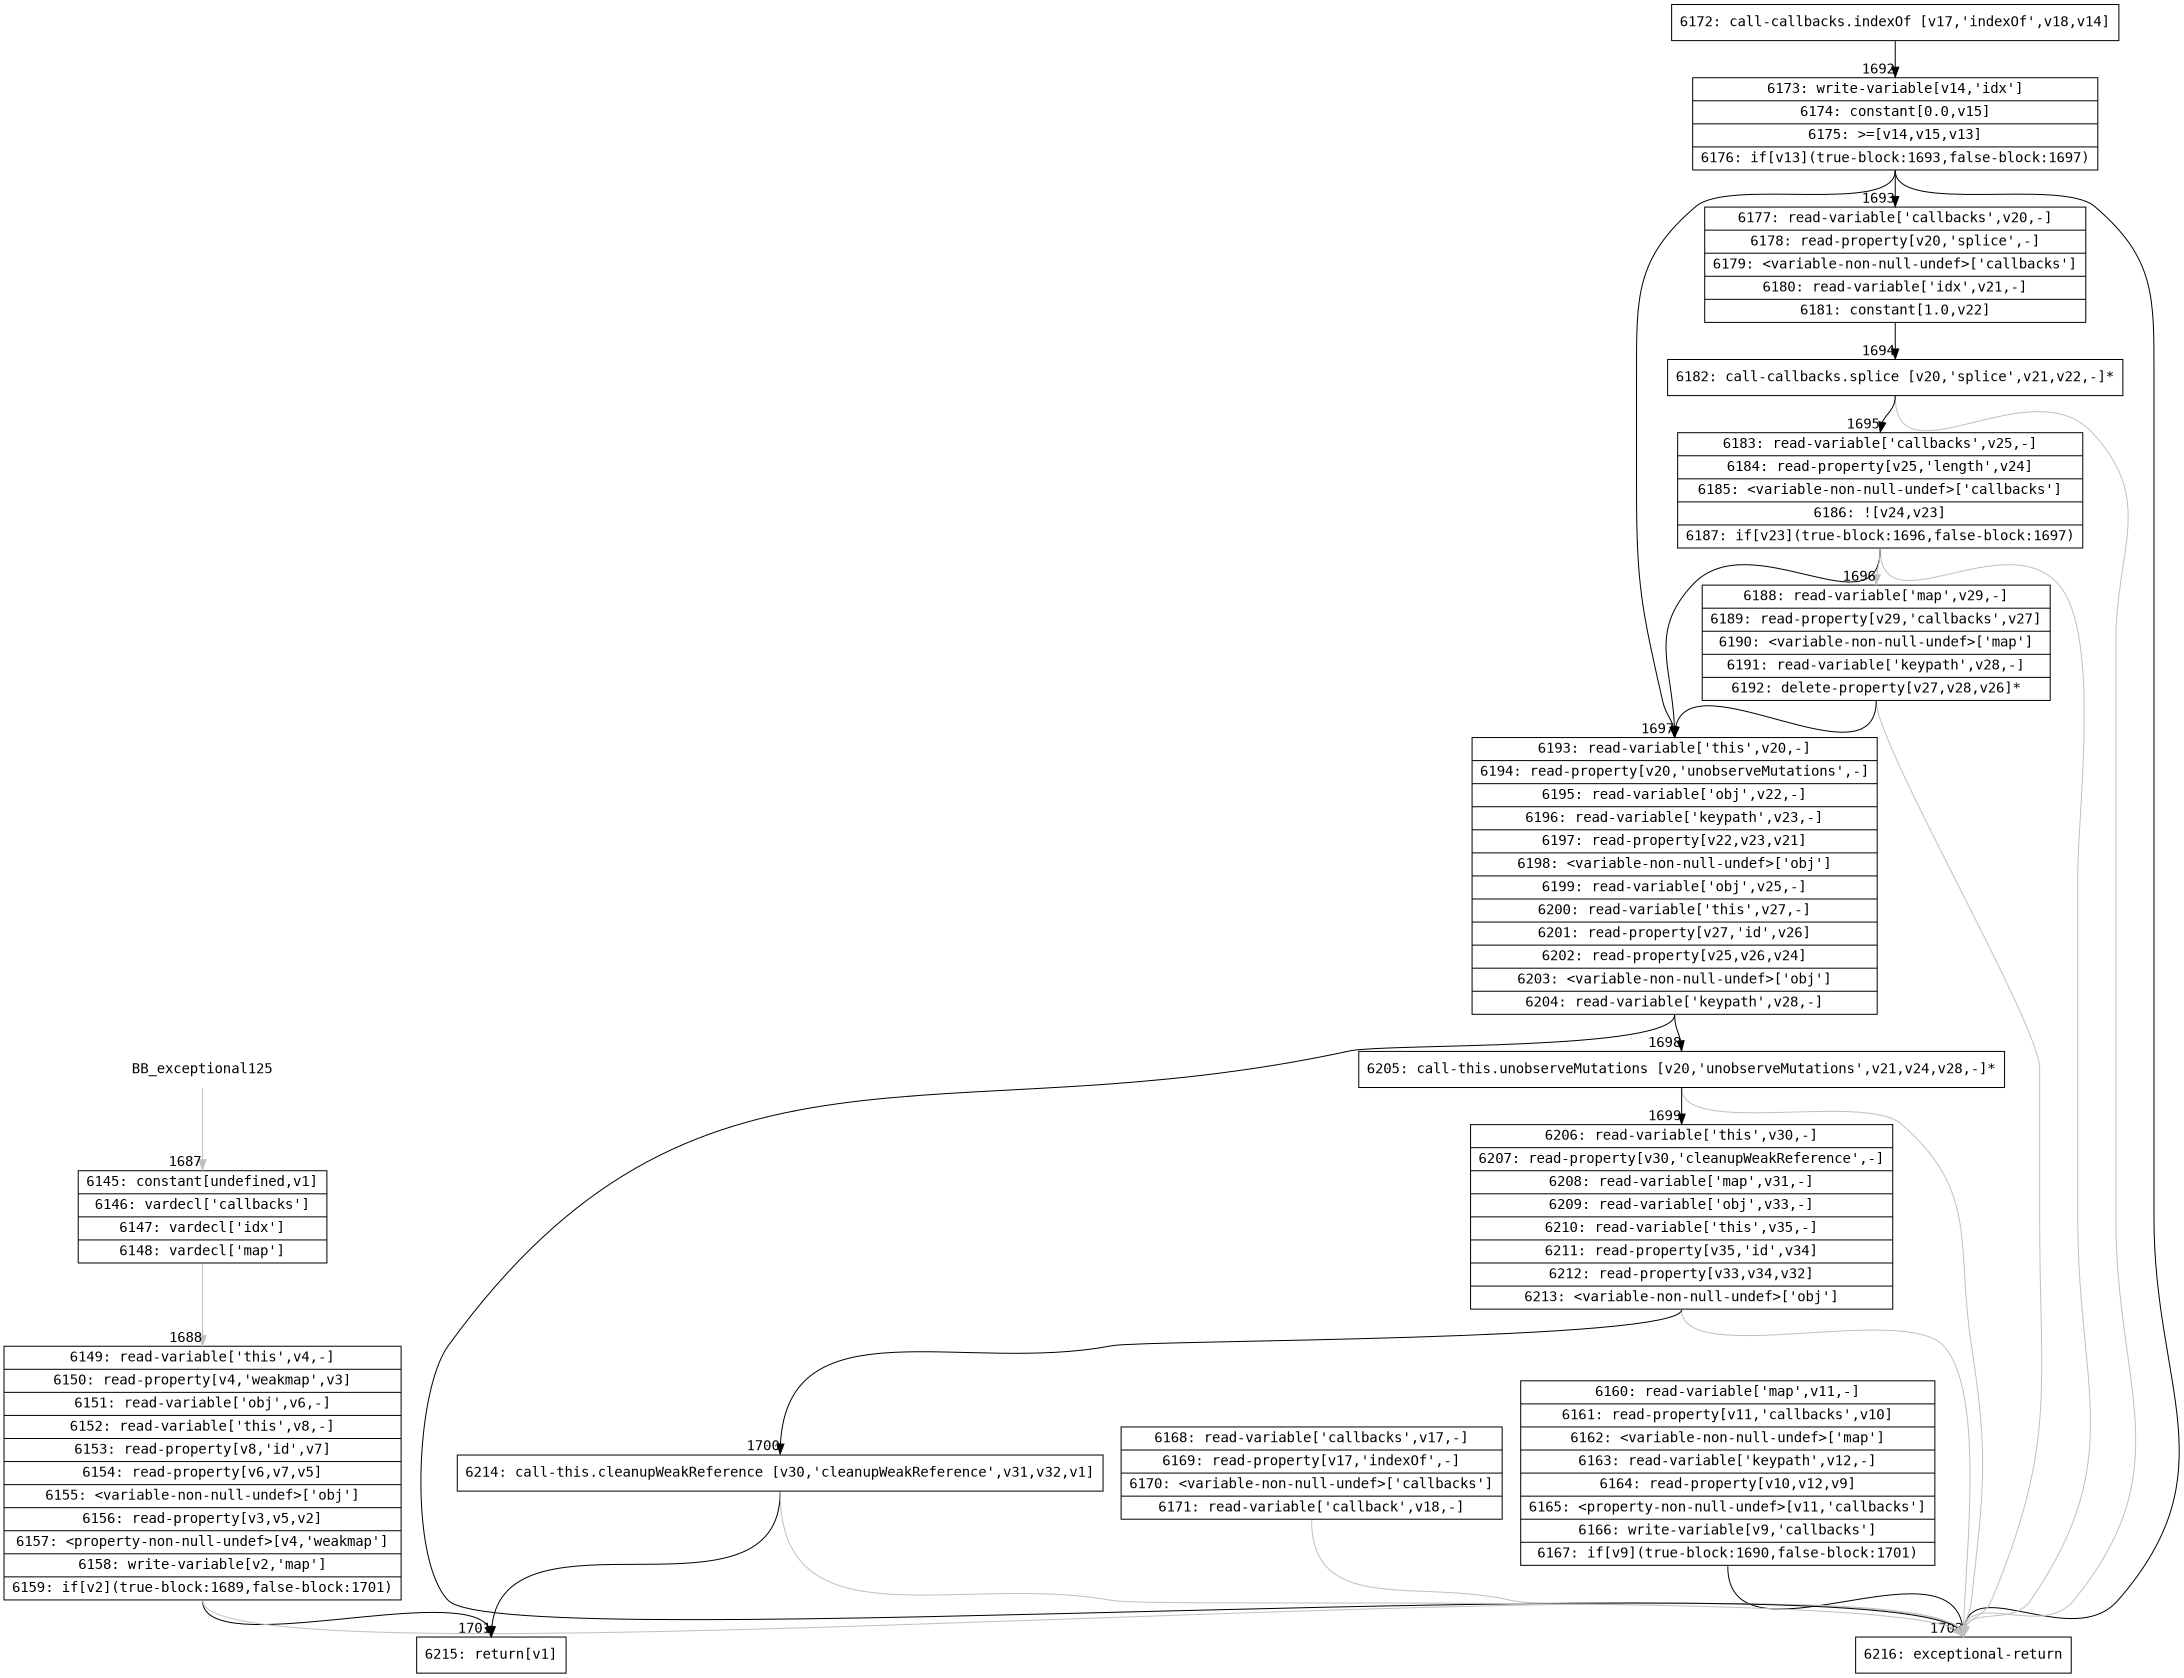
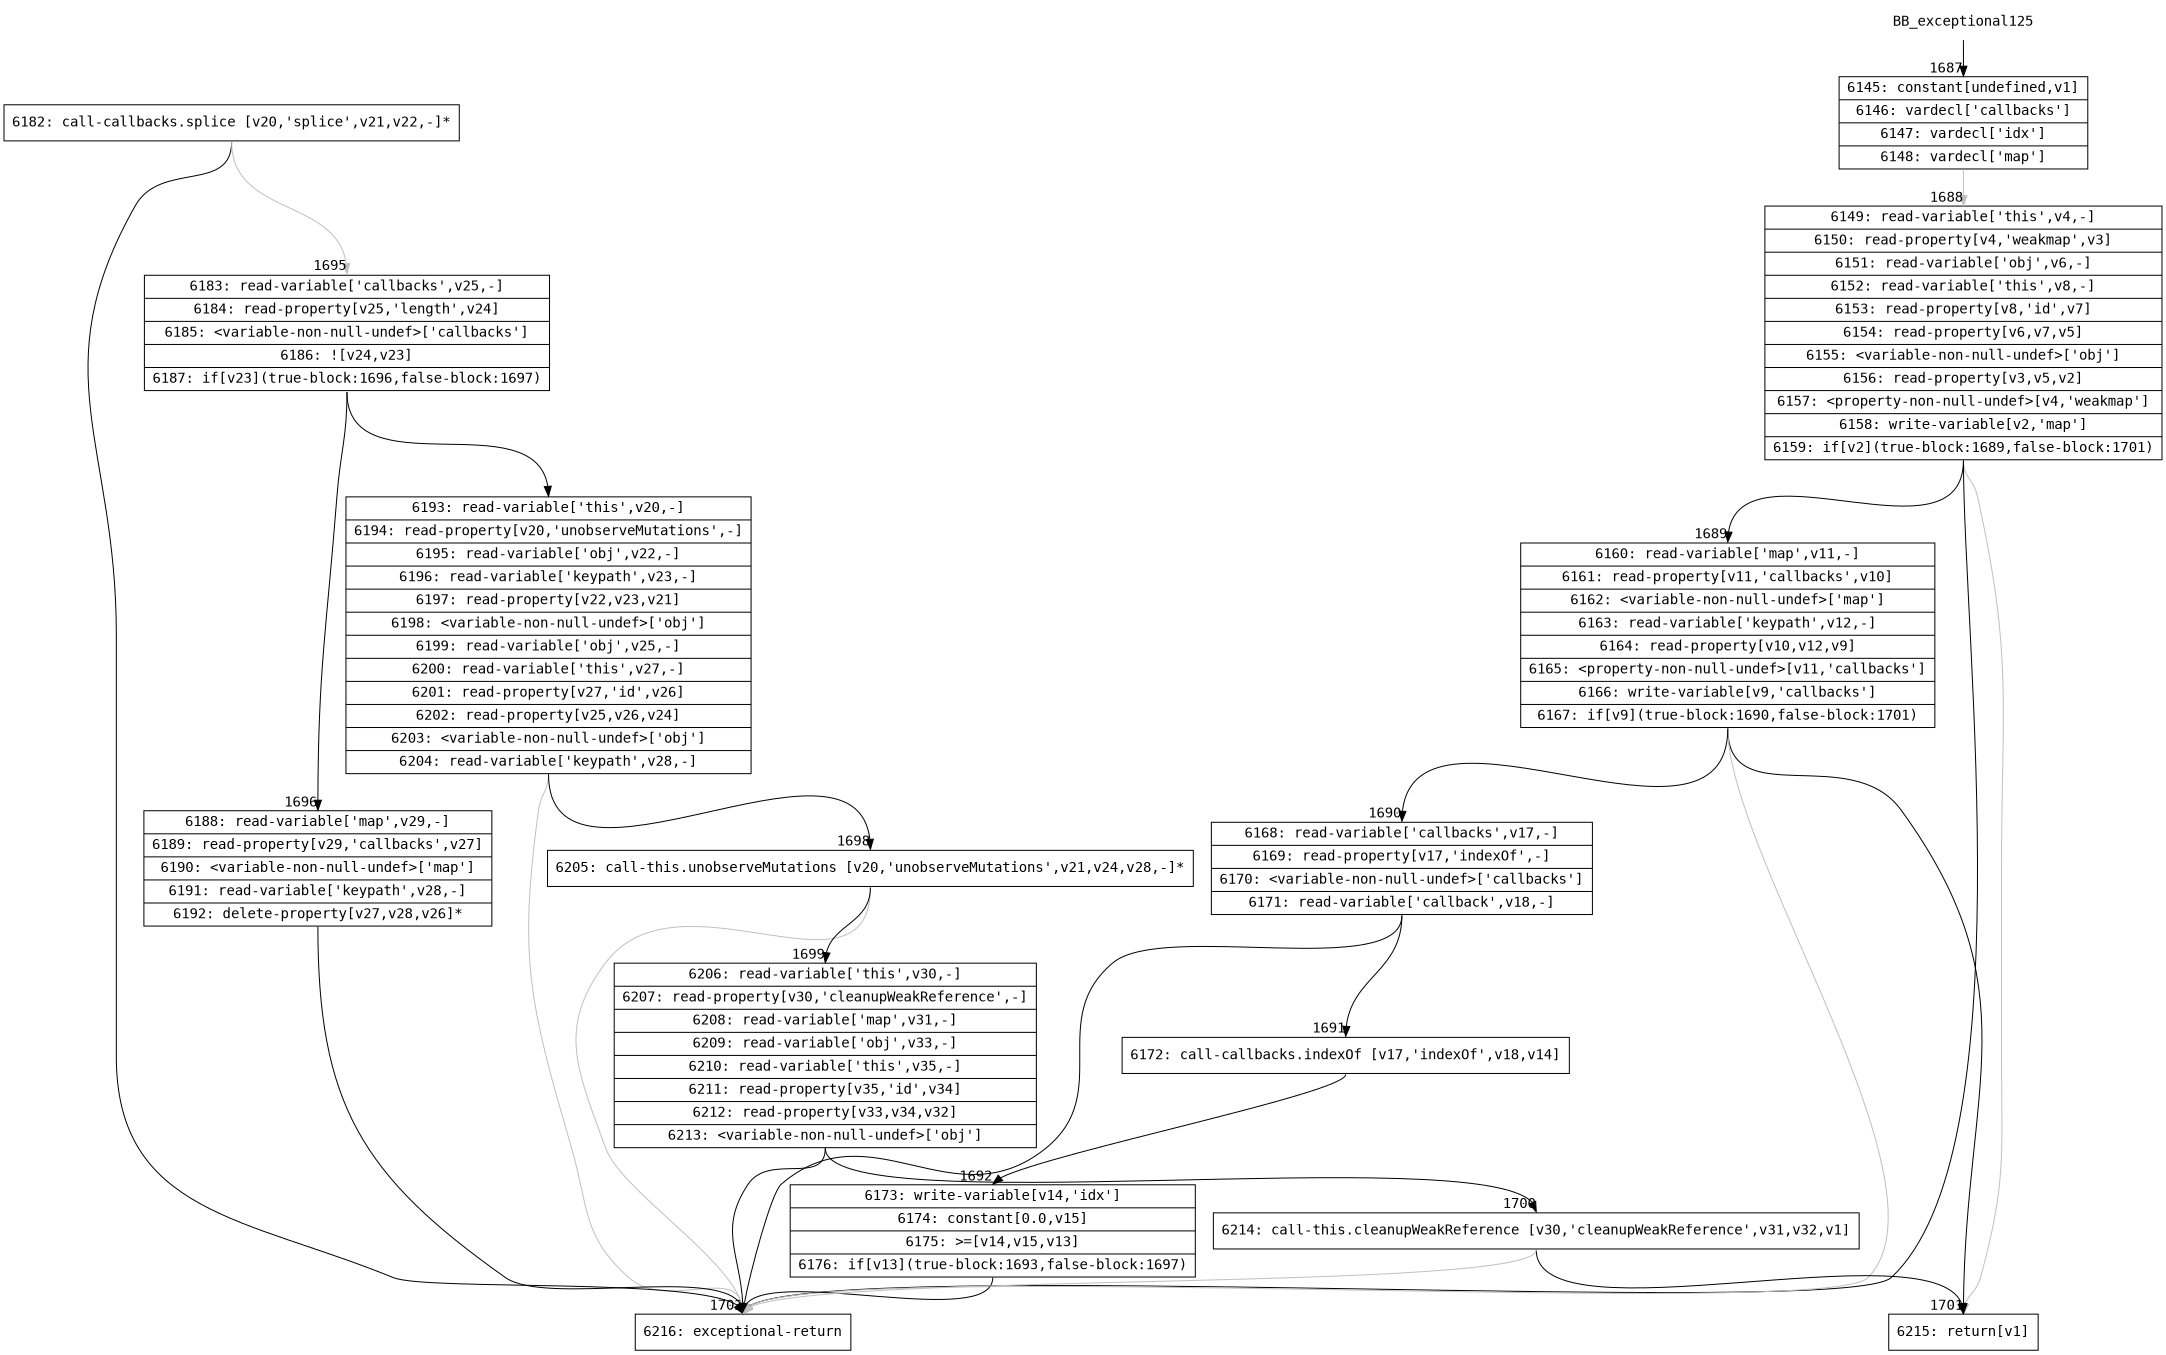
node "6177: read-variable['callbacks',v20,-]": removed
edge "6173: write-variable[v14,'idx']" -> "6193: read-variable['this',v20,-]": removed
edge "6182: call-callbacks.splice [v20,'splice',v21,v22,-]*" -> "6183: read-variable['callbacks',v25,-]": color black -> gray
edge "6149: read-variable['this',v4,-]" -> "6160: read-variable['map',v11,-]": added
edge "6183: read-variable['callbacks',v25,-]" -> "6188: read-variable['map',v29,-]": color gray -> black
edge "6188: read-variable['map',v29,-]" -> "6193: read-variable['this',v20,-]": removed
edge "6160: read-variable['map',v11,-]" -> "6168: read-variable['callbacks',v17,-]": added
edge "6160: read-variable['map',v11,-]" -> "6215: return[v1]": added
edge "6182: call-callbacks.splice [v20,'splice',v21,v22,-]*" -> "6216: exceptional-return": color gray -> black
edge "6168: read-variable['callbacks',v17,-]" -> "6172: call-callbacks.indexOf [v17,'indexOf',v18,v14]": added
edge "6183: read-variable['callbacks',v25,-]" -> "6216: exceptional-return": removed
edge "BB_exceptional125" -> "6145: constant[undefined,v1]": color gray -> black
edge "6188: read-variable['map',v29,-]" -> "6216: exceptional-return": color gray -> black
edge "6206: read-variable['this',v30,-]" -> "6216: exceptional-return": color gray -> black
edge "6193: read-variable['this',v20,-]" -> "6216: exceptional-return": color black -> gray
edge "6168: read-variable['callbacks',v17,-]" -> "6216: exceptional-return": color gray -> black
edge "6160: read-variable['map',v11,-]" -> "6216: exceptional-return": color black -> gray
edge "6149: read-variable['this',v4,-]" -> "6215: return[v1]": color black -> gray
edge "6149: read-variable['this',v4,-]" -> "6216: exceptional-return": color gray -> black
